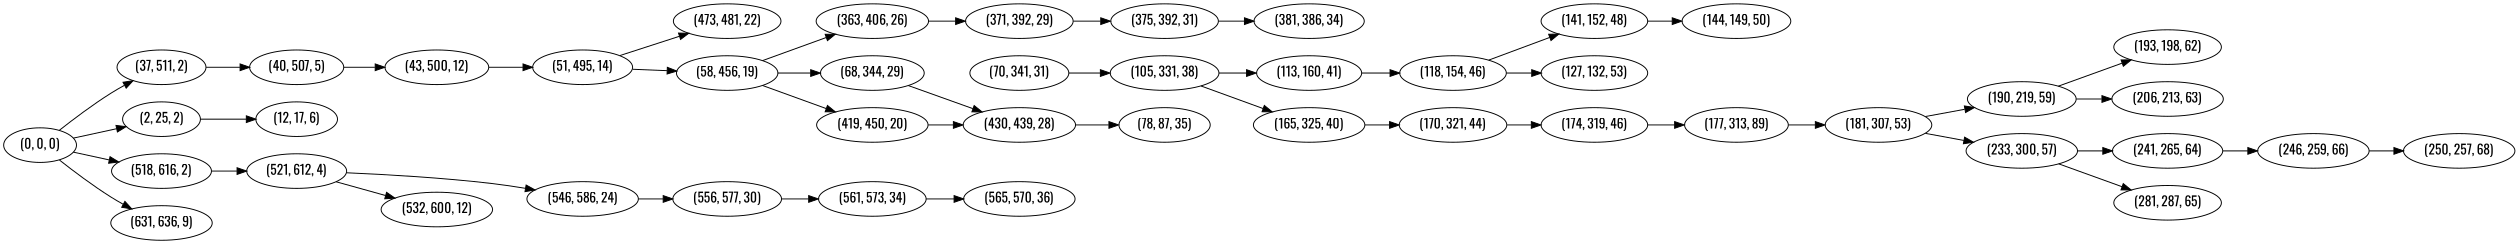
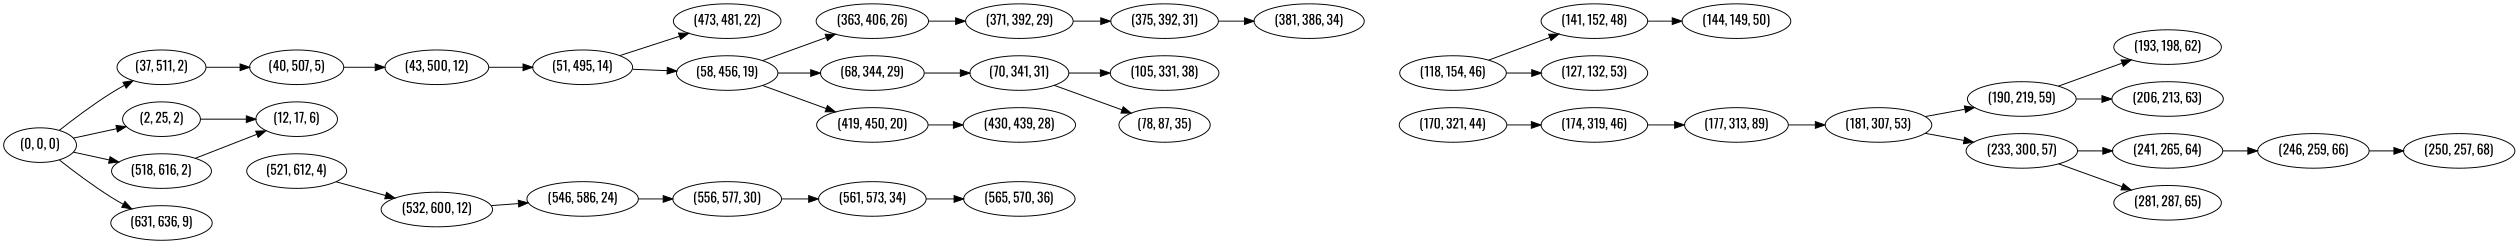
node "(113, 160, 41)": removed
edge "(68, 344, 29)" -> "(430, 439, 28)": now "(68, 344, 29)" -> "(70, 341, 31)"
edge "(430, 439, 28)" -> "(78, 87, 35)": now "(70, 341, 31)" -> "(78, 87, 35)"
node "(165, 325, 40)": removed
edge "(518, 616, 2)" -> "(521, 612, 4)": now "(518, 616, 2)" -> "(12, 17, 6)"
edge "(521, 612, 4)" -> "(546, 586, 24)": now "(532, 600, 12)" -> "(546, 586, 24)"
